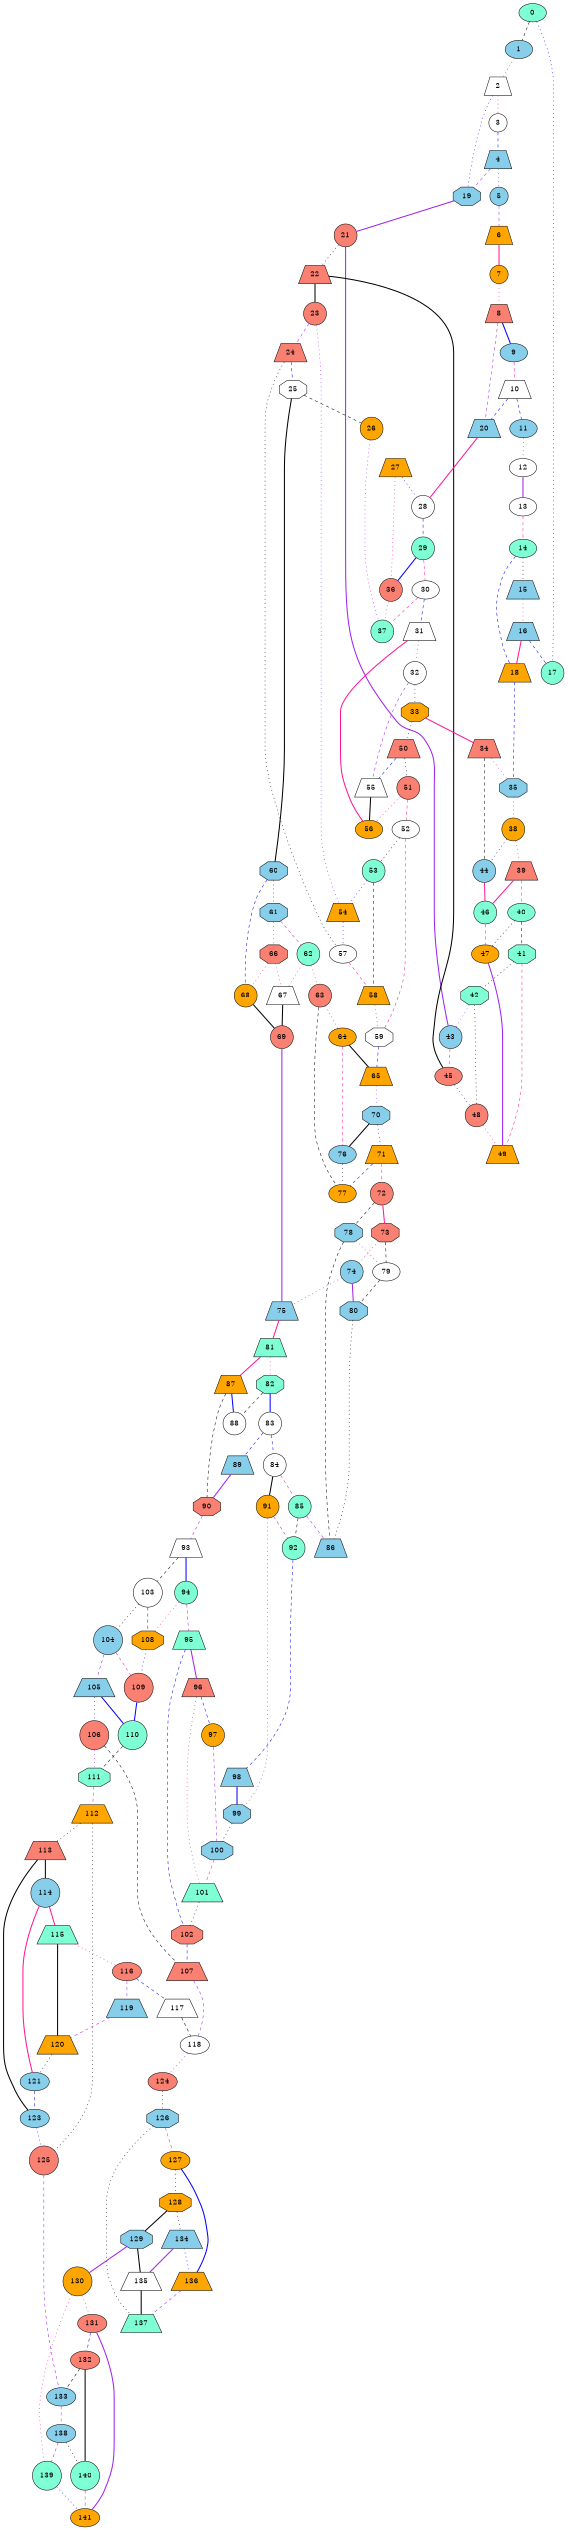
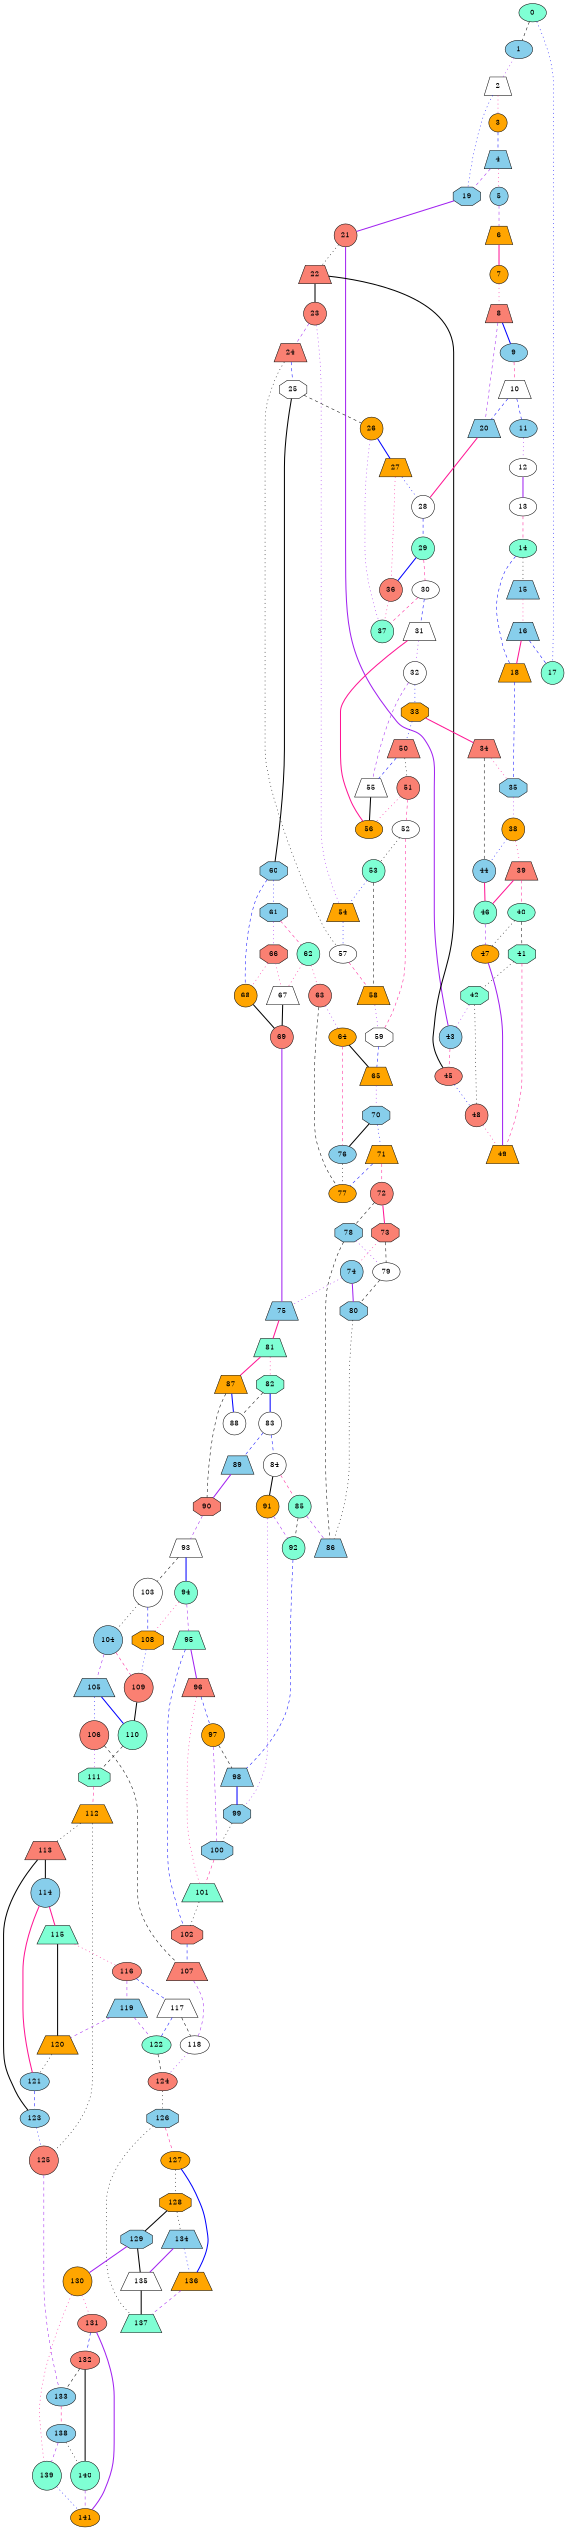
node "3": fillcolor white -> orange
edge "26" -- "27": added
edge "109" -- "110": color blue -> black
edge "97" -- "98": added
node "122": added
